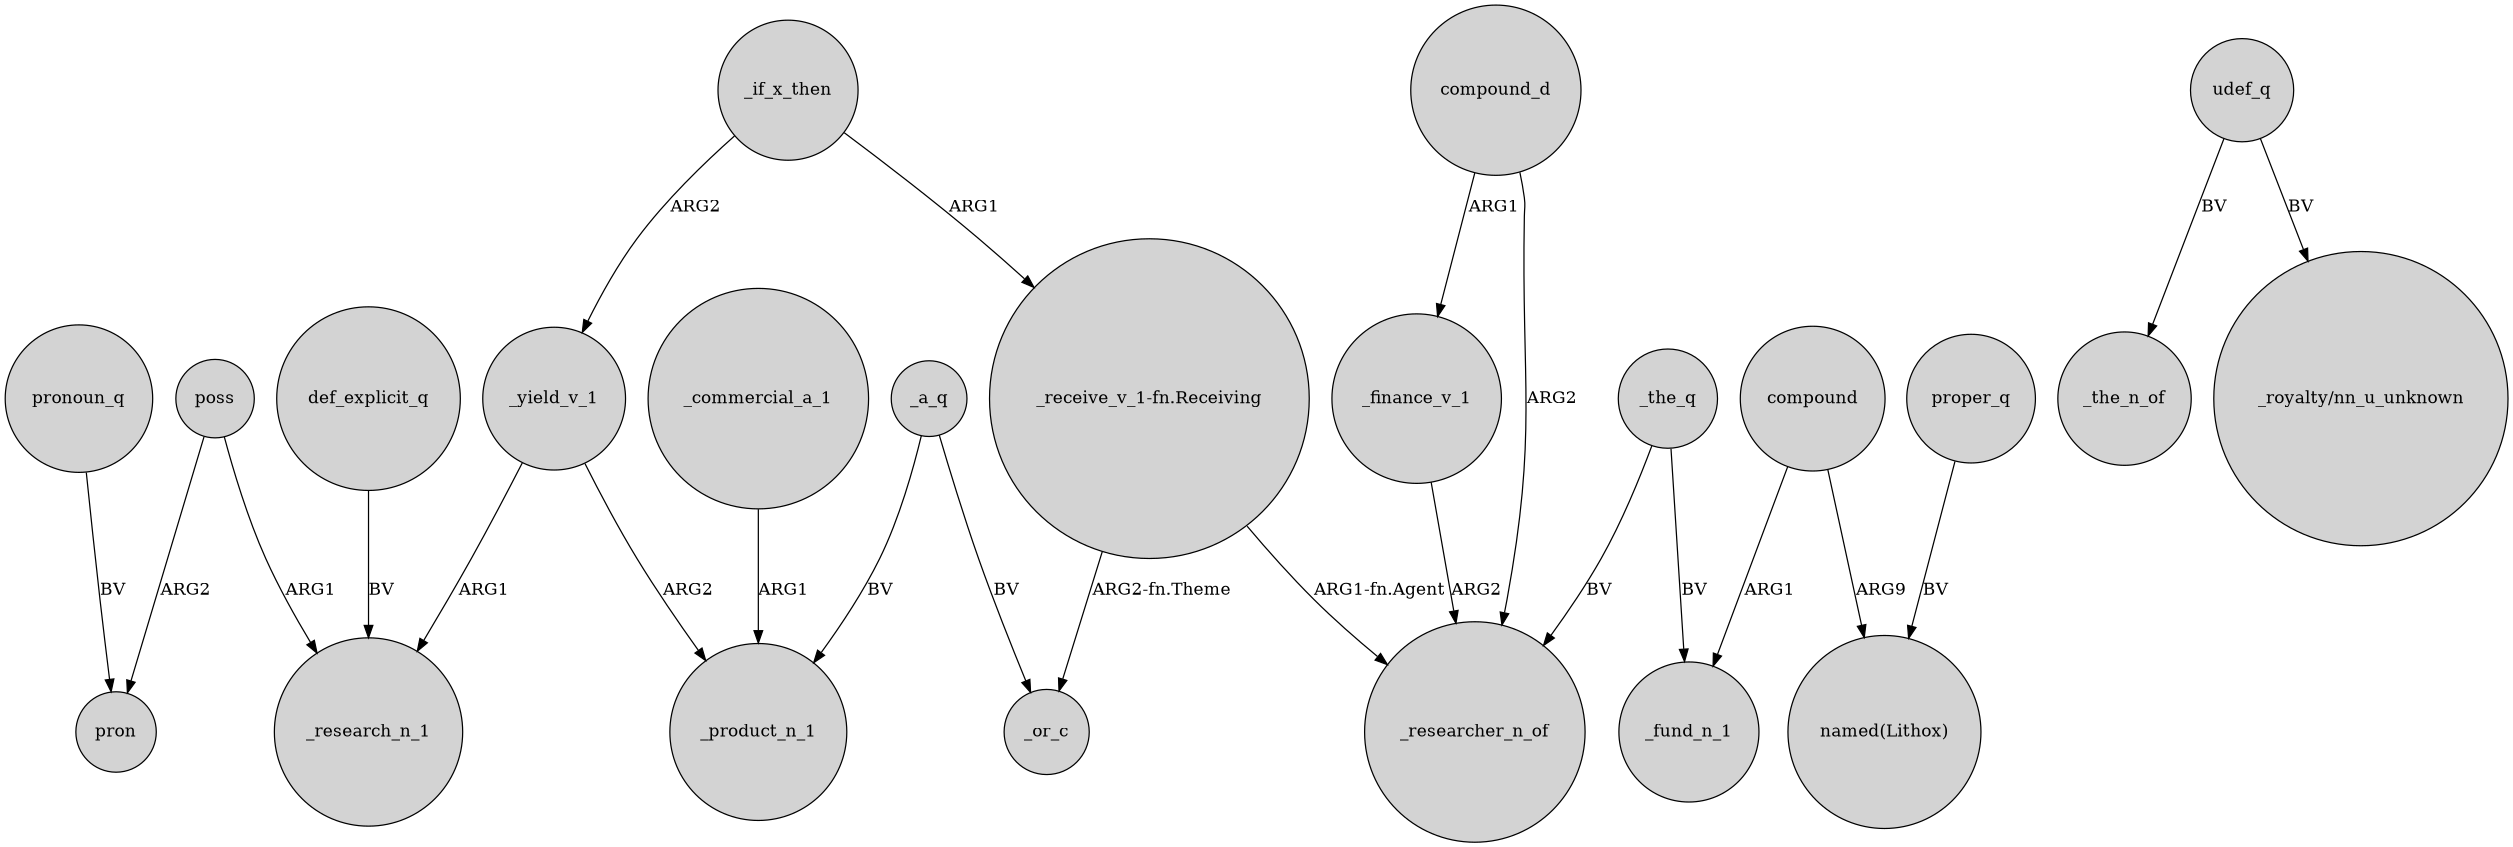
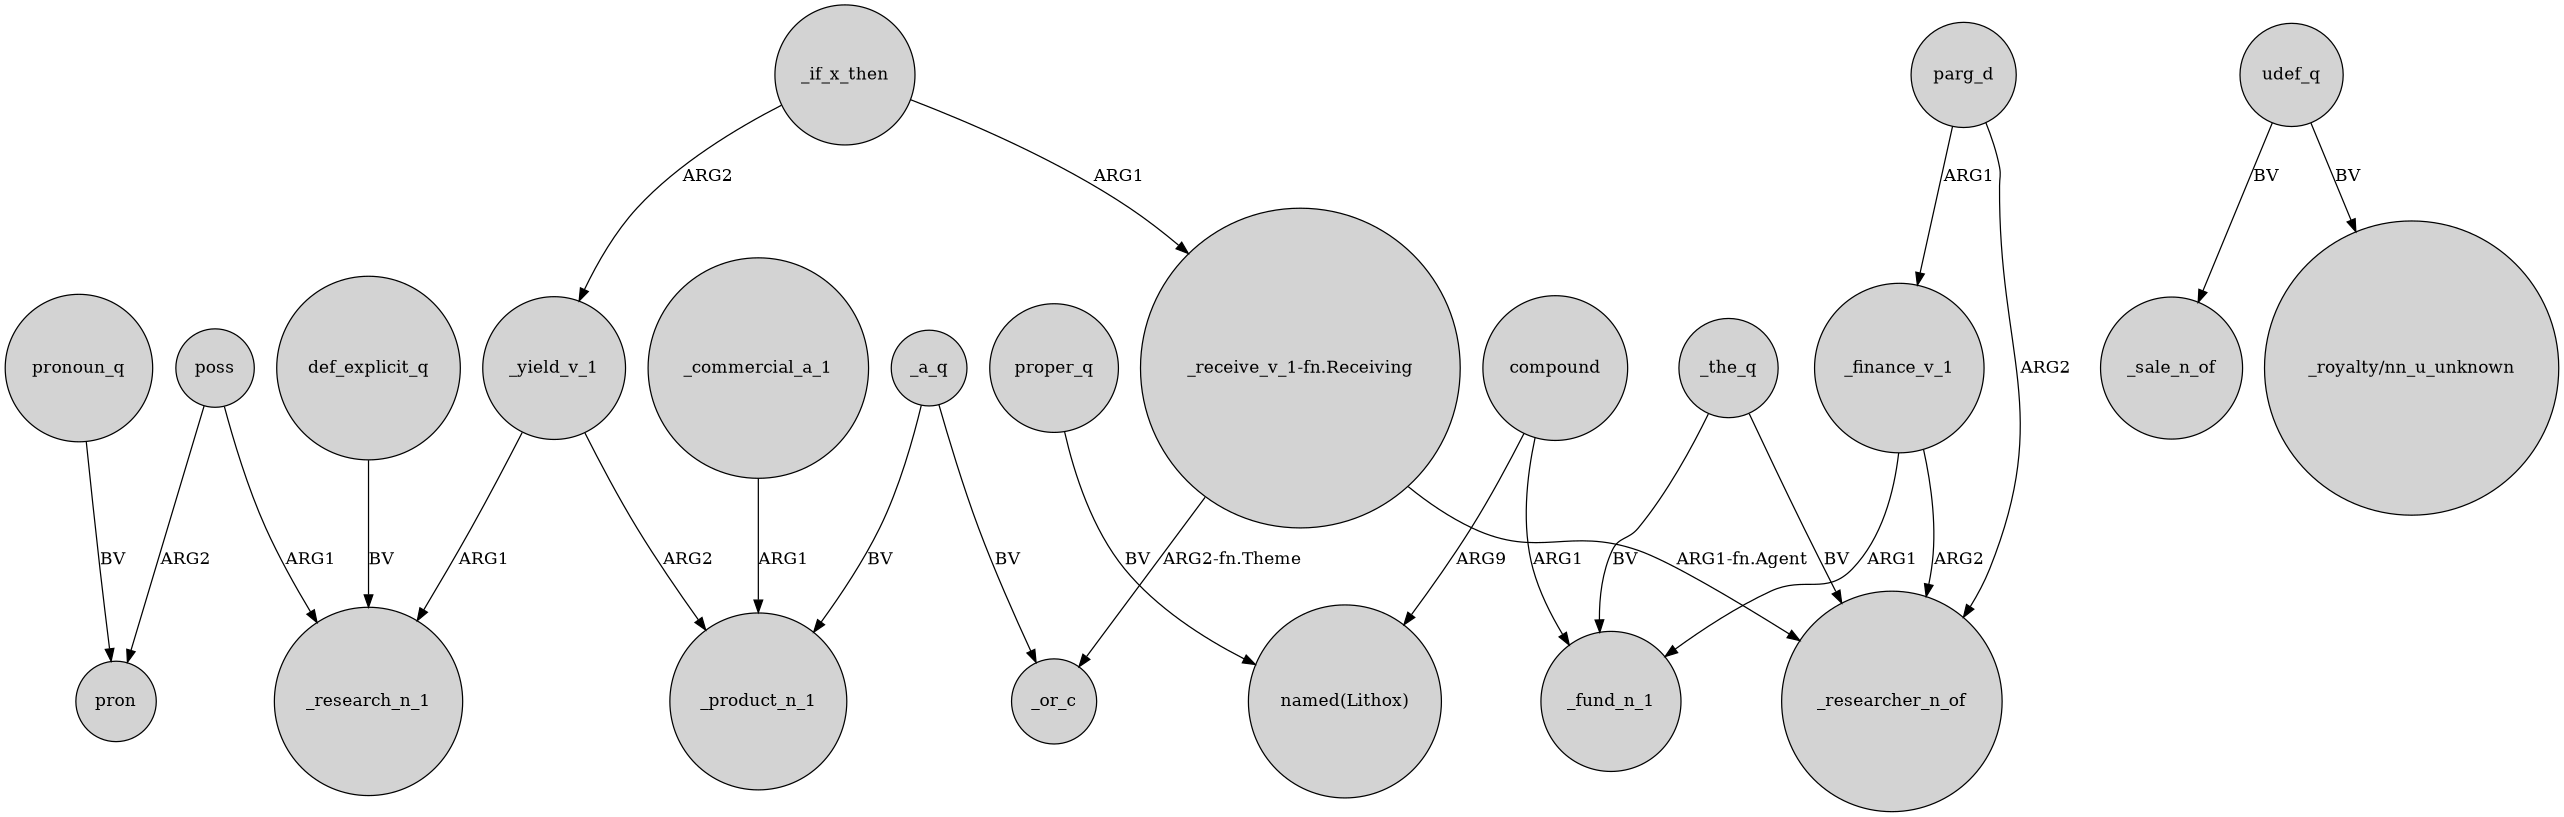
node "compound_d": label "compound_d" -> "parg_d"
node "_the_n_of": label "_the_n_of" -> "_sale_n_of"
edge "_finance_v_1" -> "_fund_n_1": added, label "ARG1"
